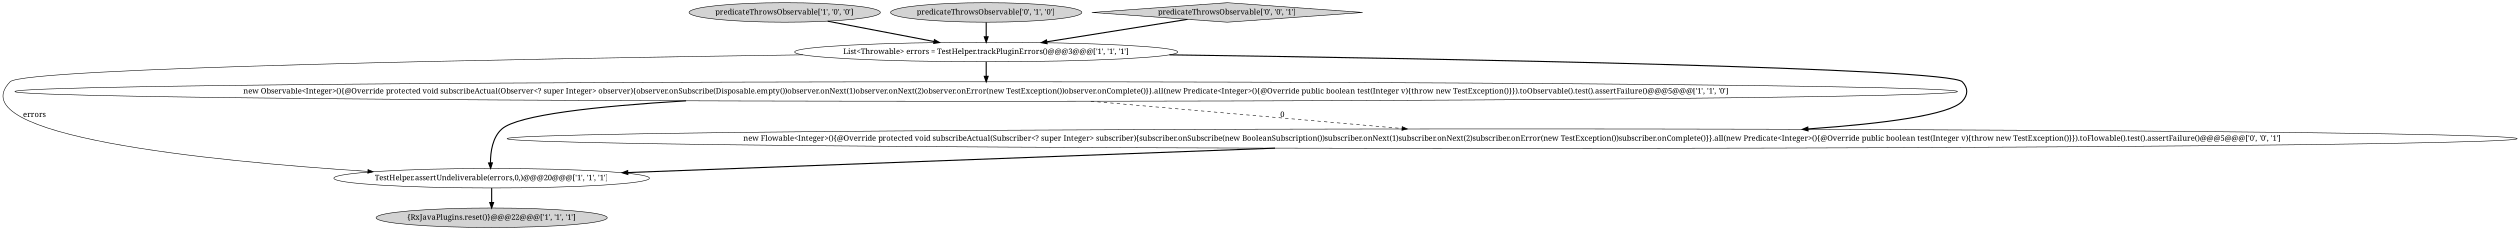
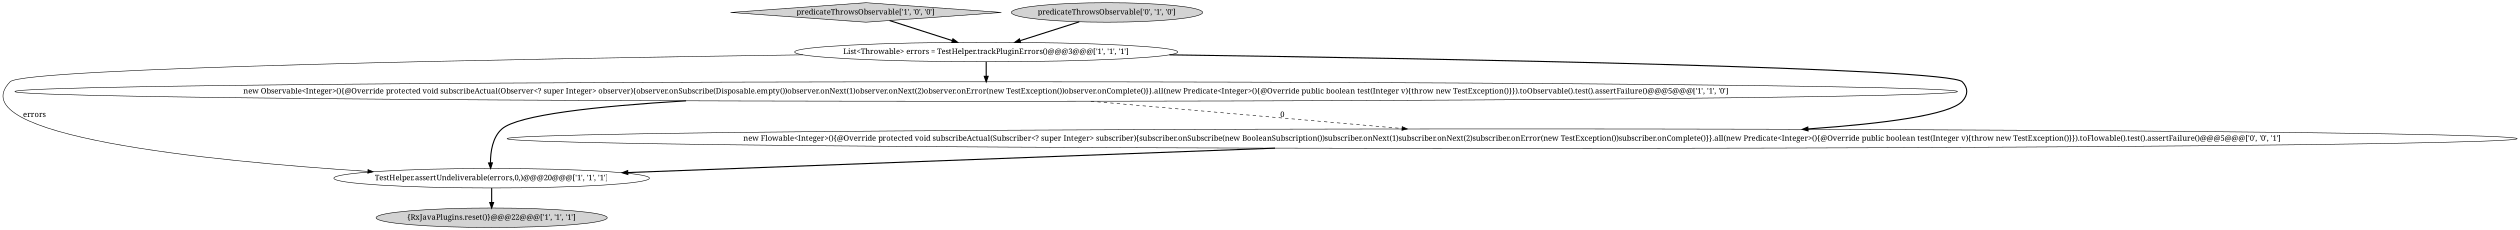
node "predicateThrowsObservable['1', '0', '0']": shape ellipse -> diamond
node "predicateThrowsObservable['0', '0', '1']": removed
